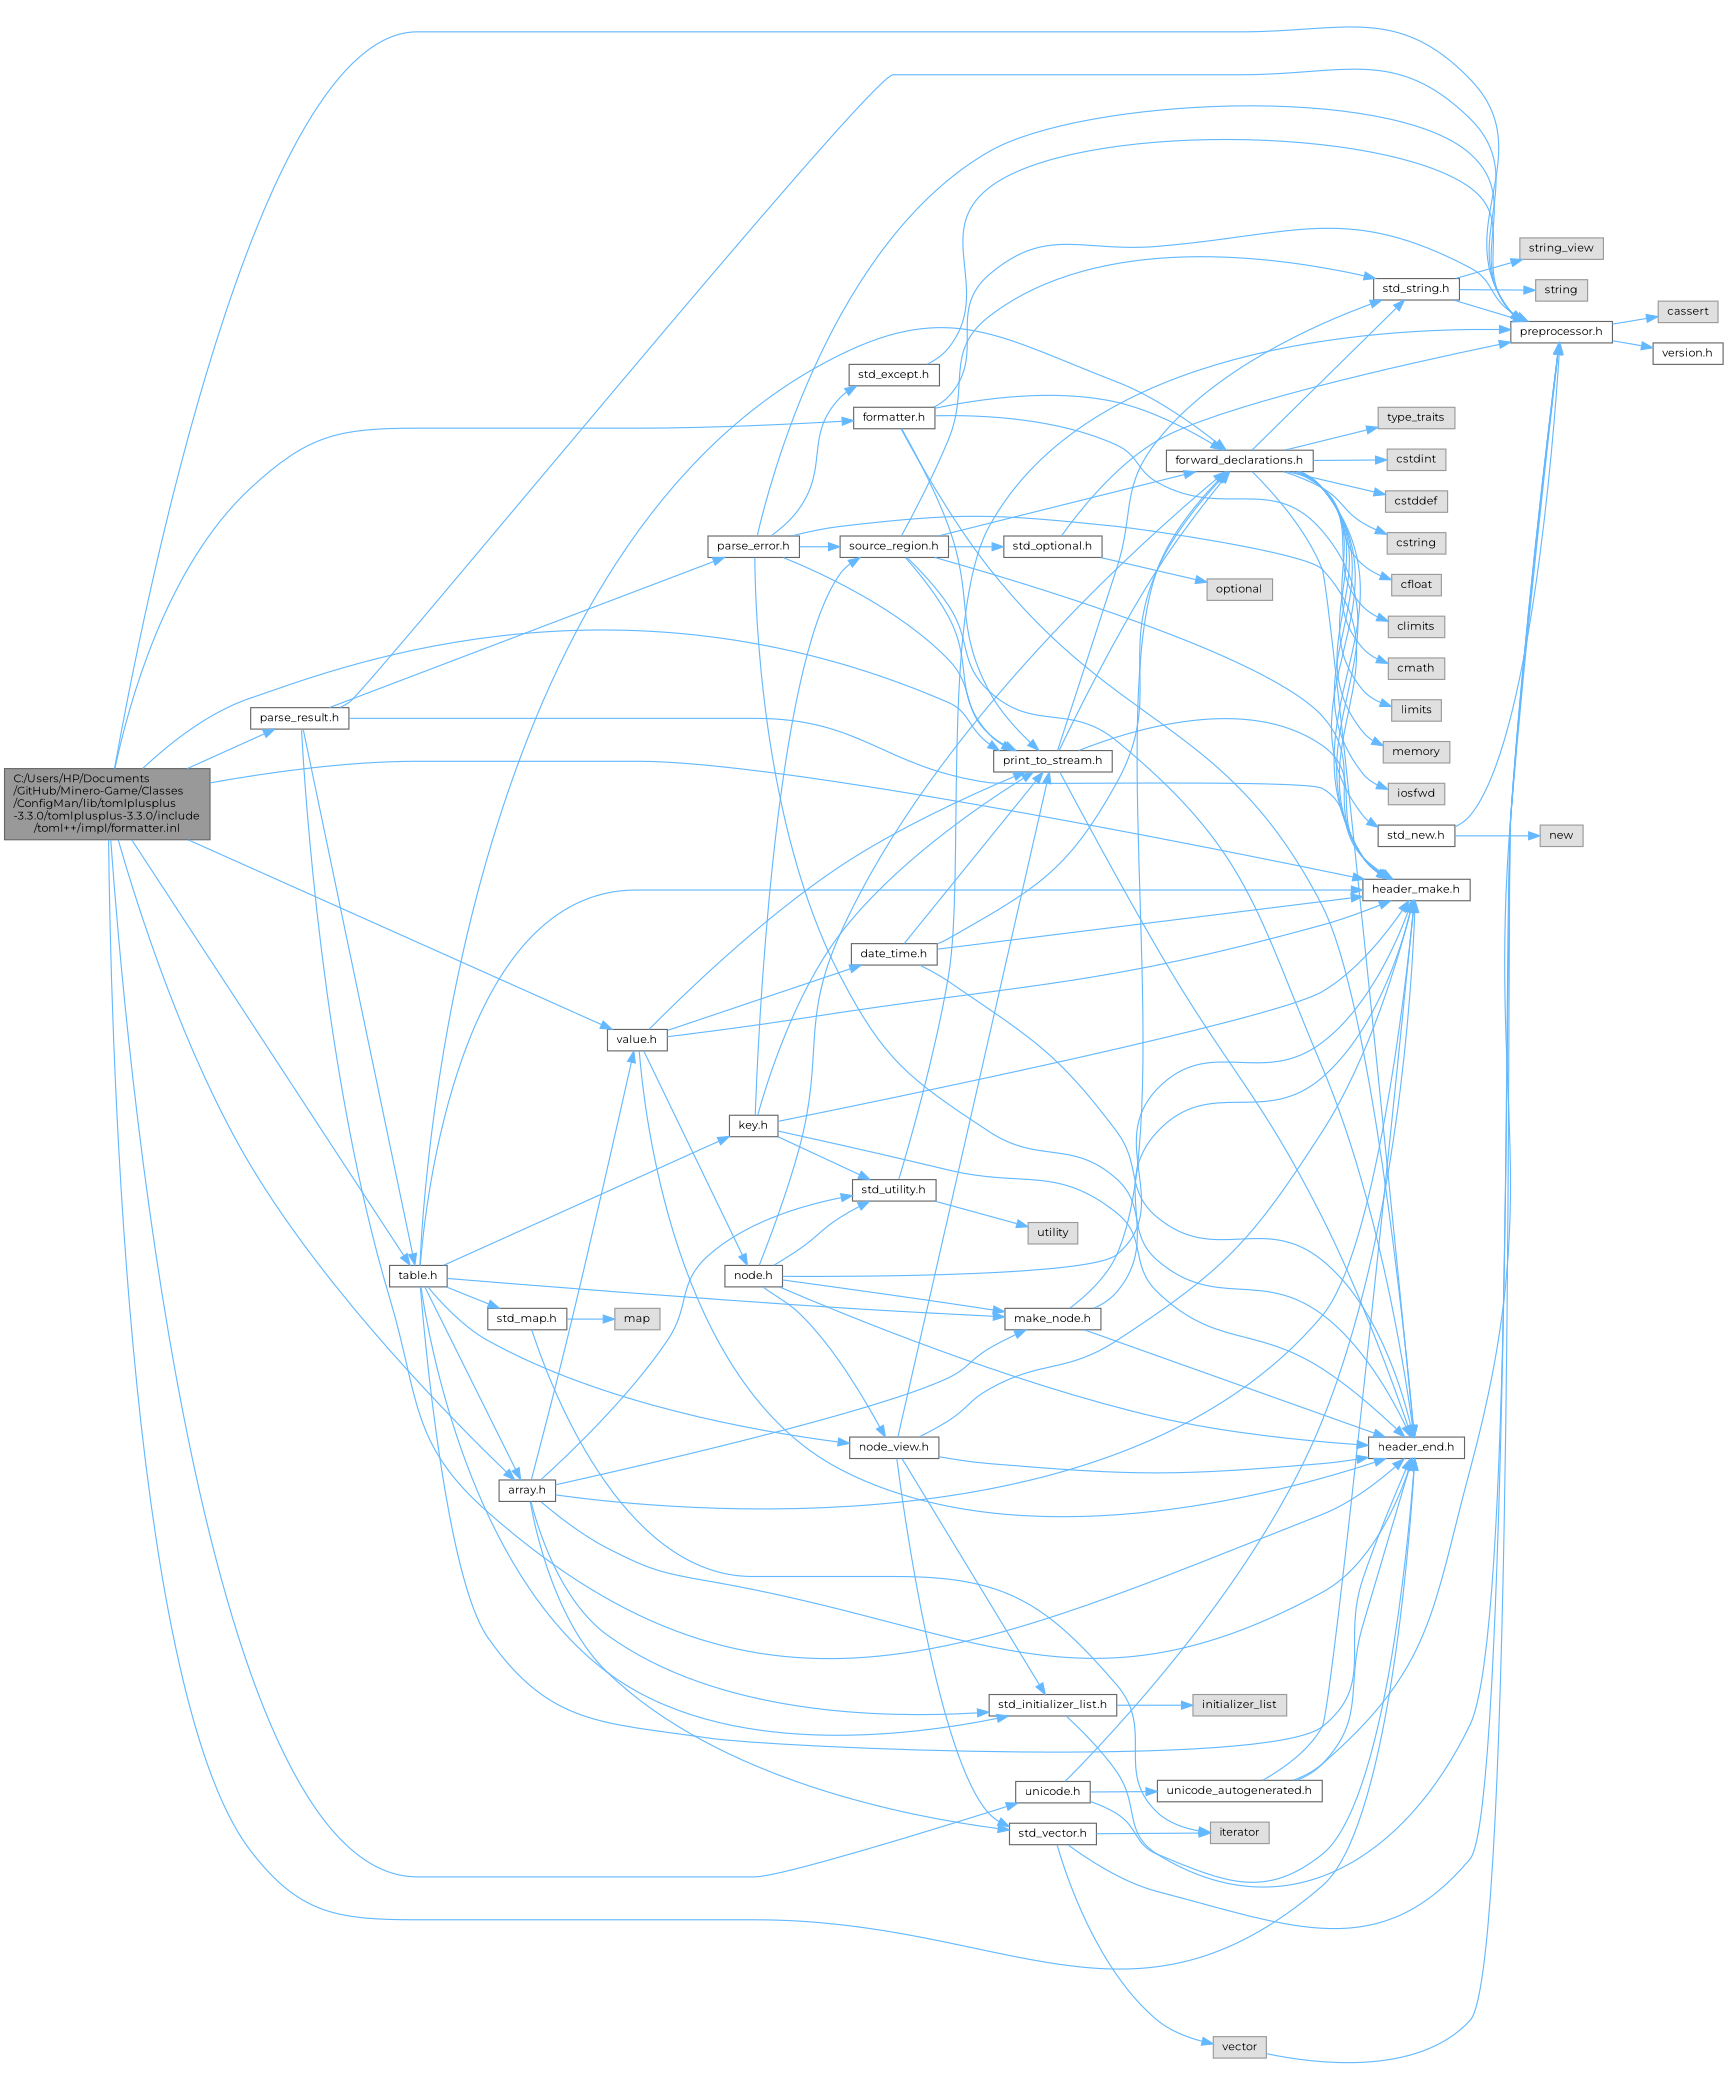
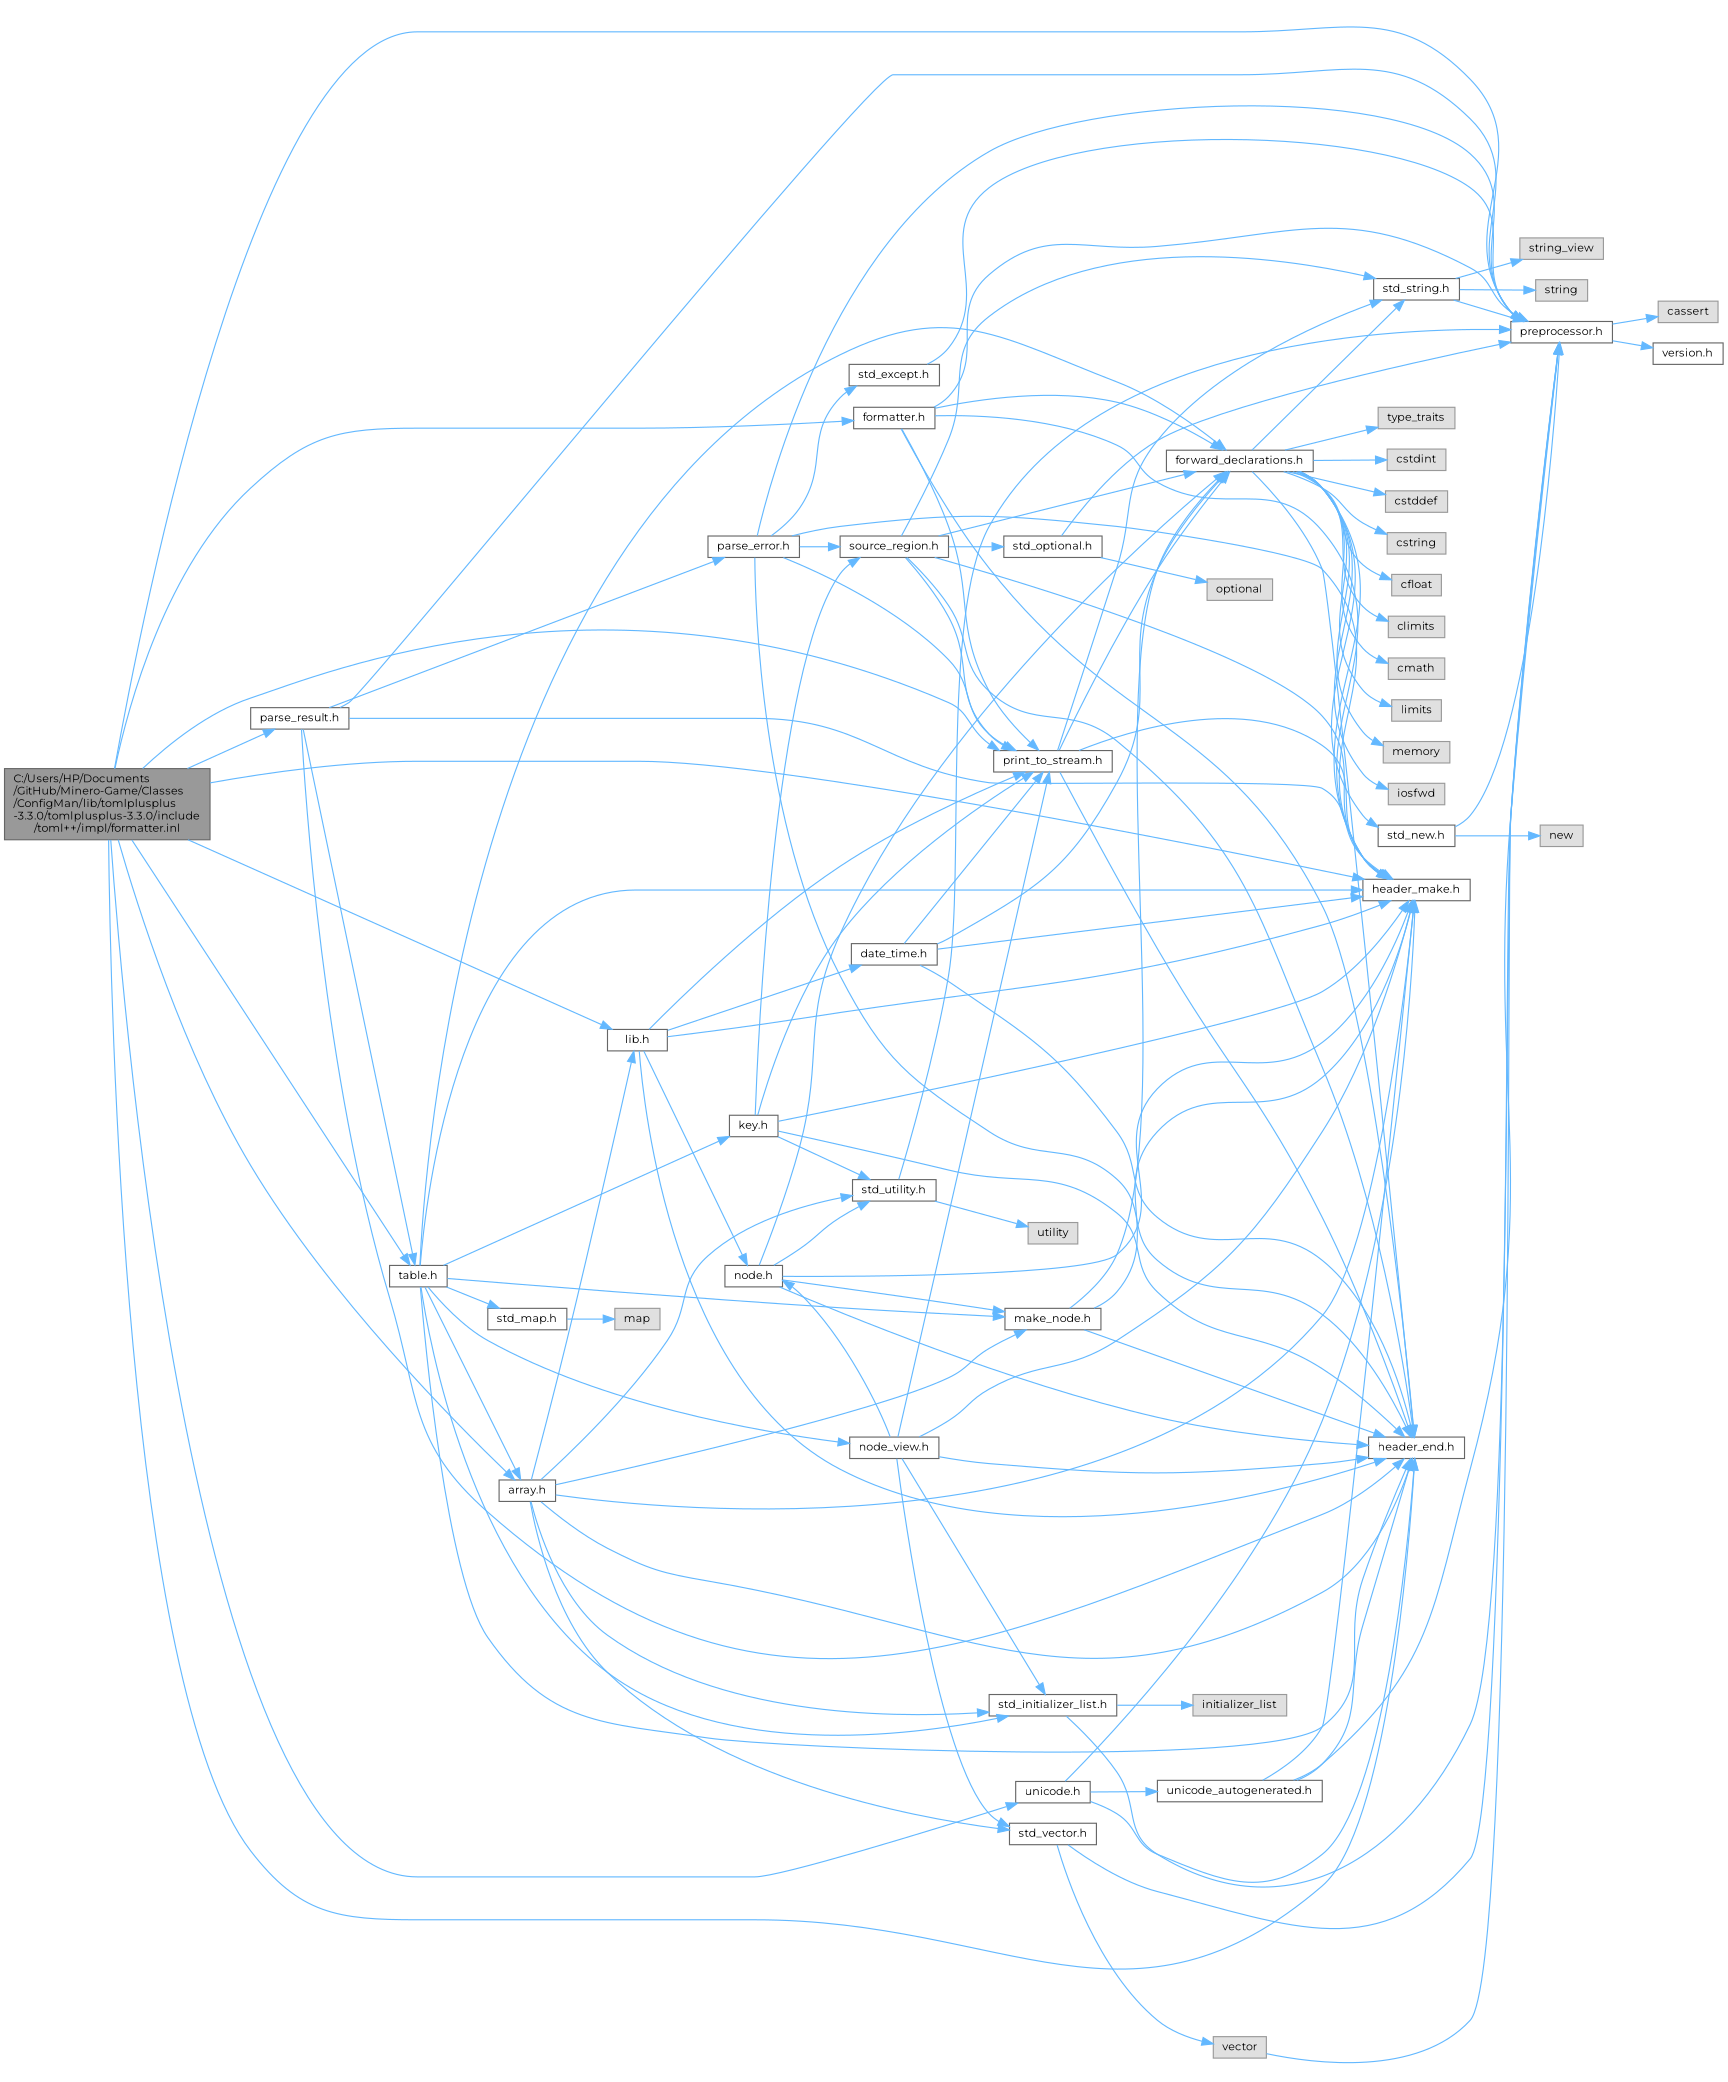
node "value.h": label "value.h" -> "lib.h"
edge "node.h" -> "node_view.h": reversed
node "iterator": removed
